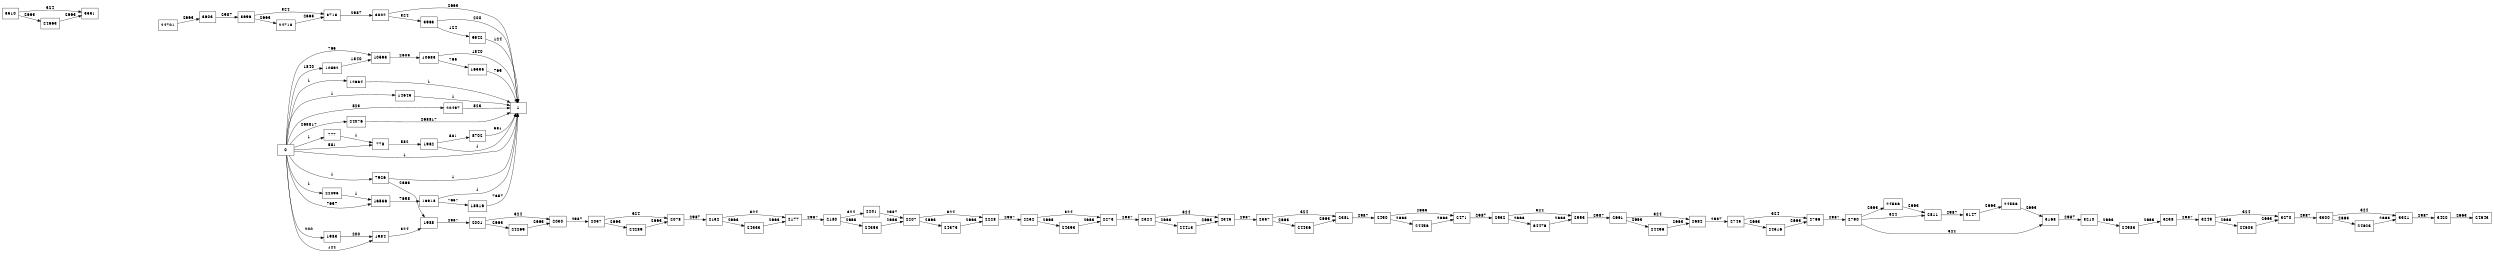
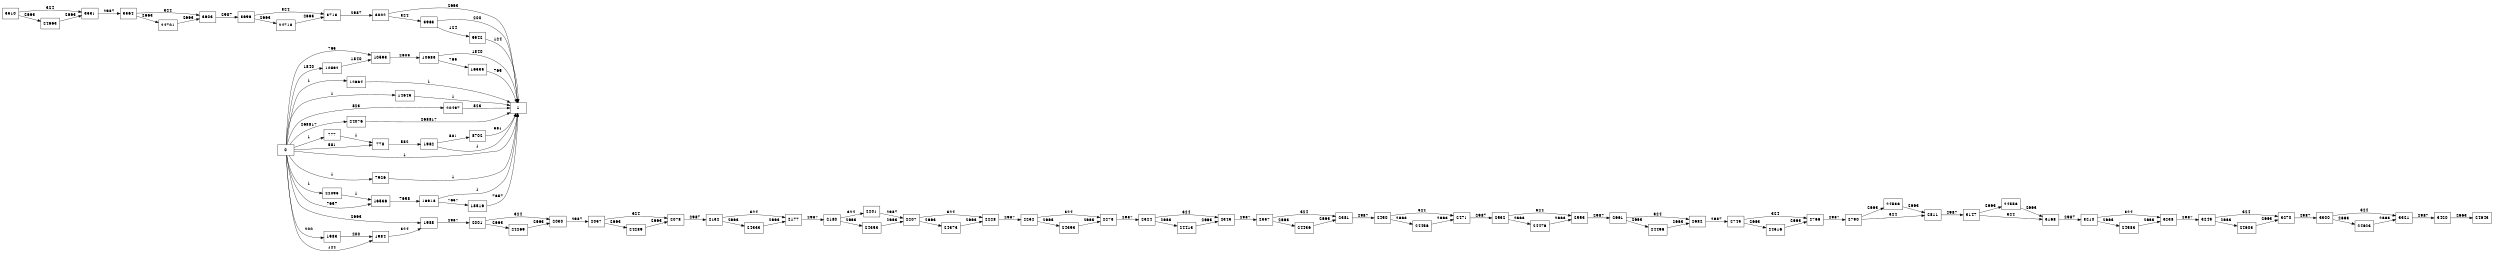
node "3564": added
edge "7926" -> "1988": now "0" -> "1988"
edge "2450" -> "2471": label "2663" -> "324"
edge "3210" -> "3238": added, label "324"
node "64476": label "64476" -> "24476"
edge "2790" -> "3168": now "3147" -> "3168"
